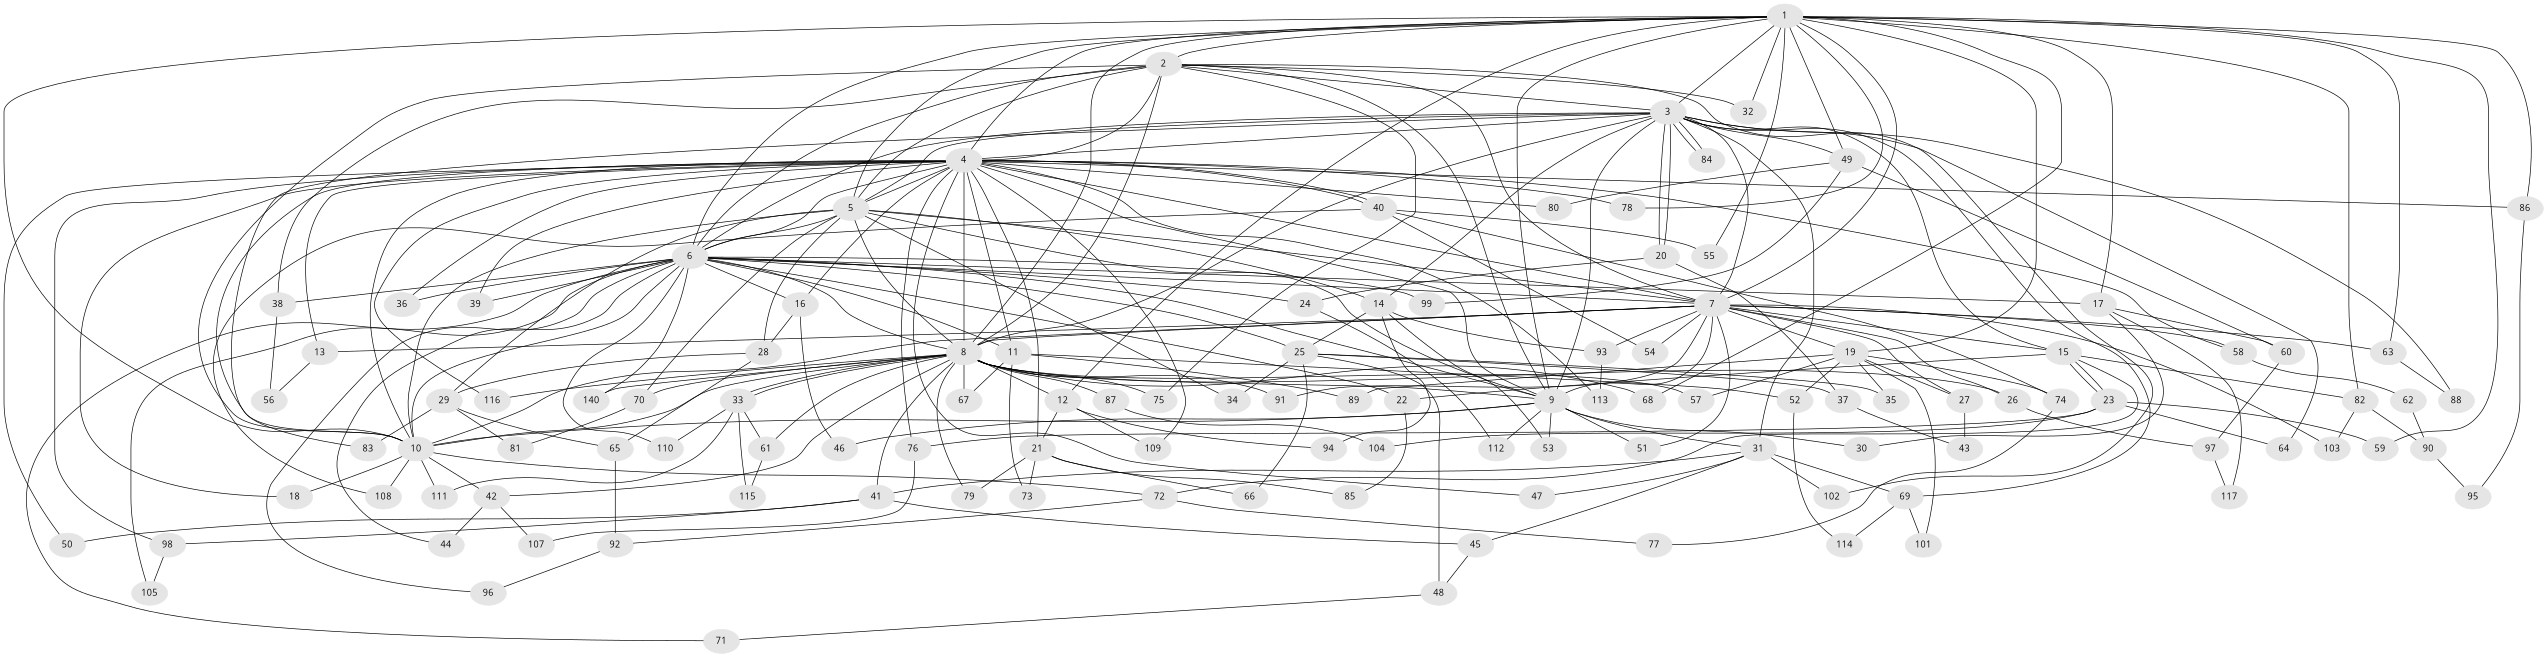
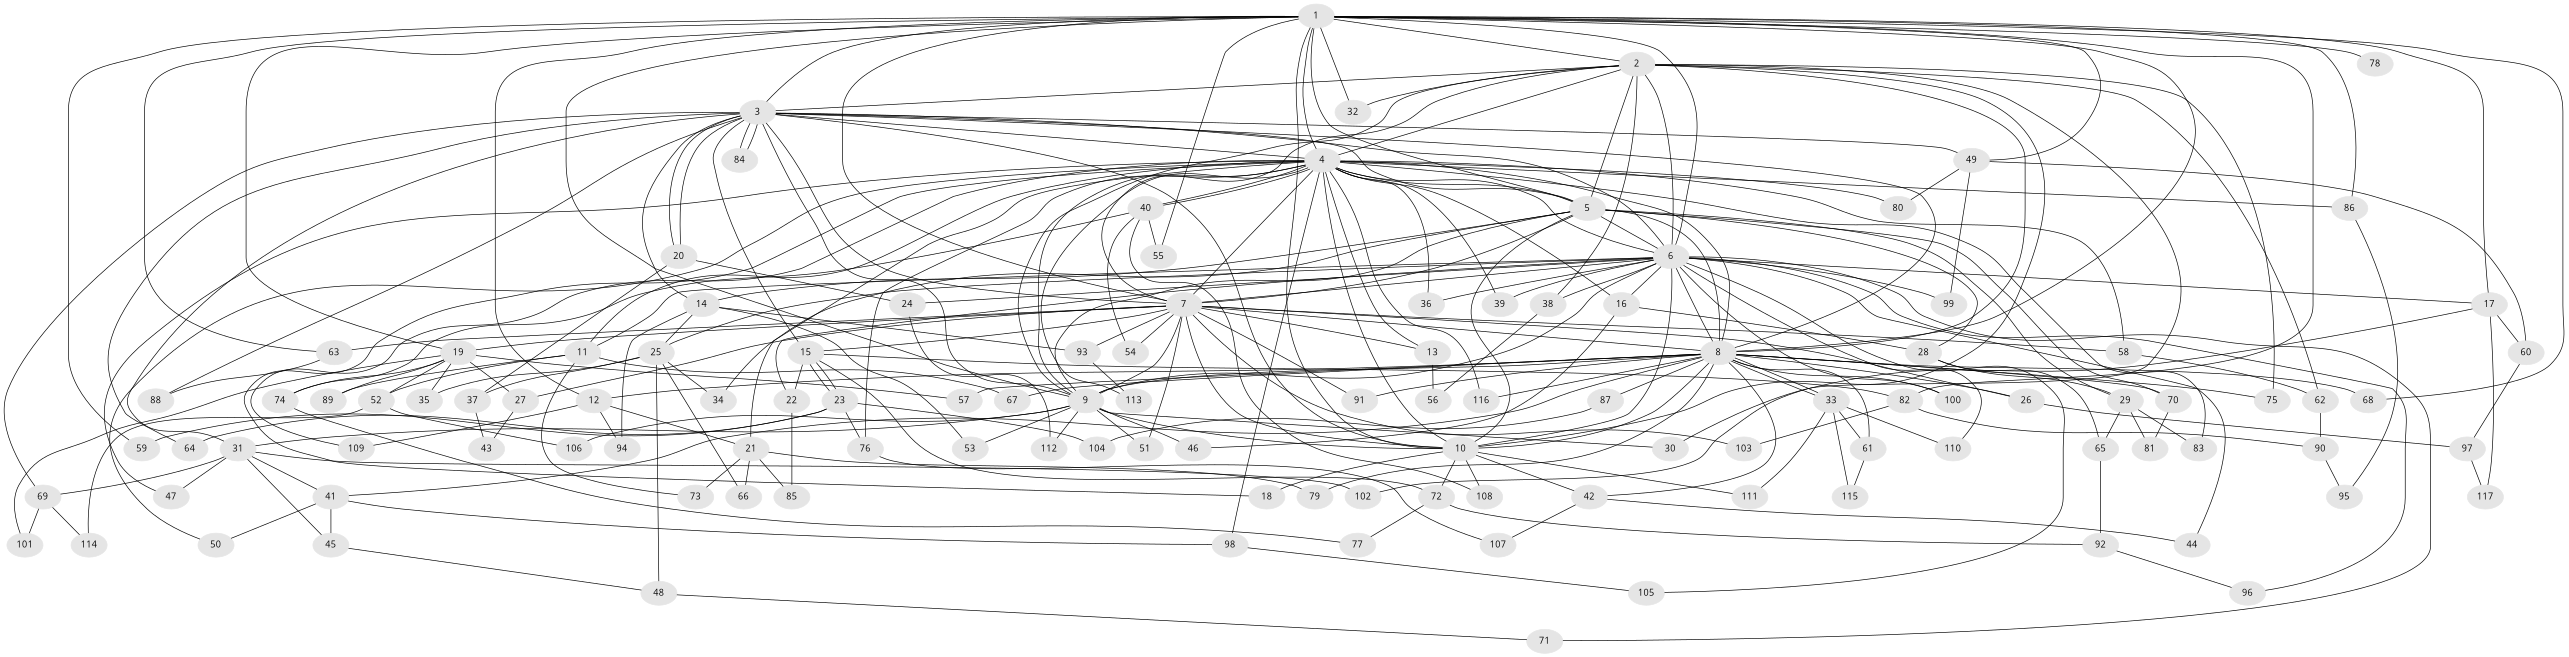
edge "2" -- "62": added
edge "4" -- "78": removed
node "140": label "140" -> "100"
node "106": added
